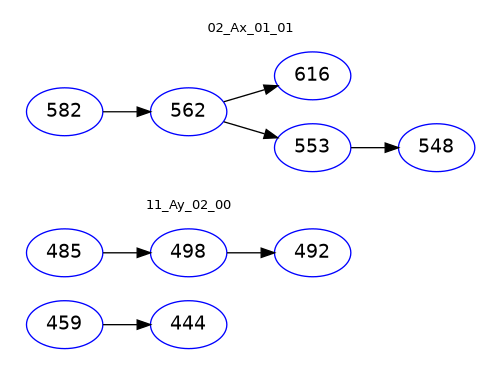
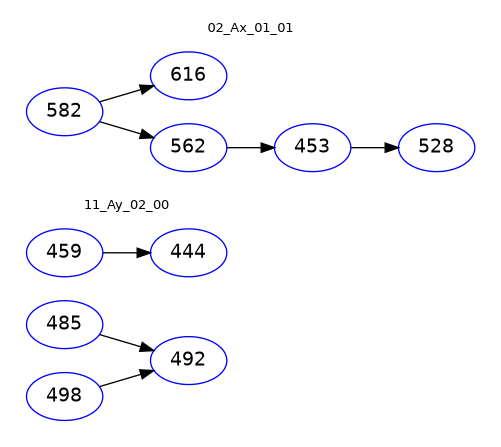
edge "562" -> "616": now "582" -> "616"
node "553": label "553" -> "453"
node "548": label "548" -> "528"
edge "485" -> "498": now "485" -> "492"
